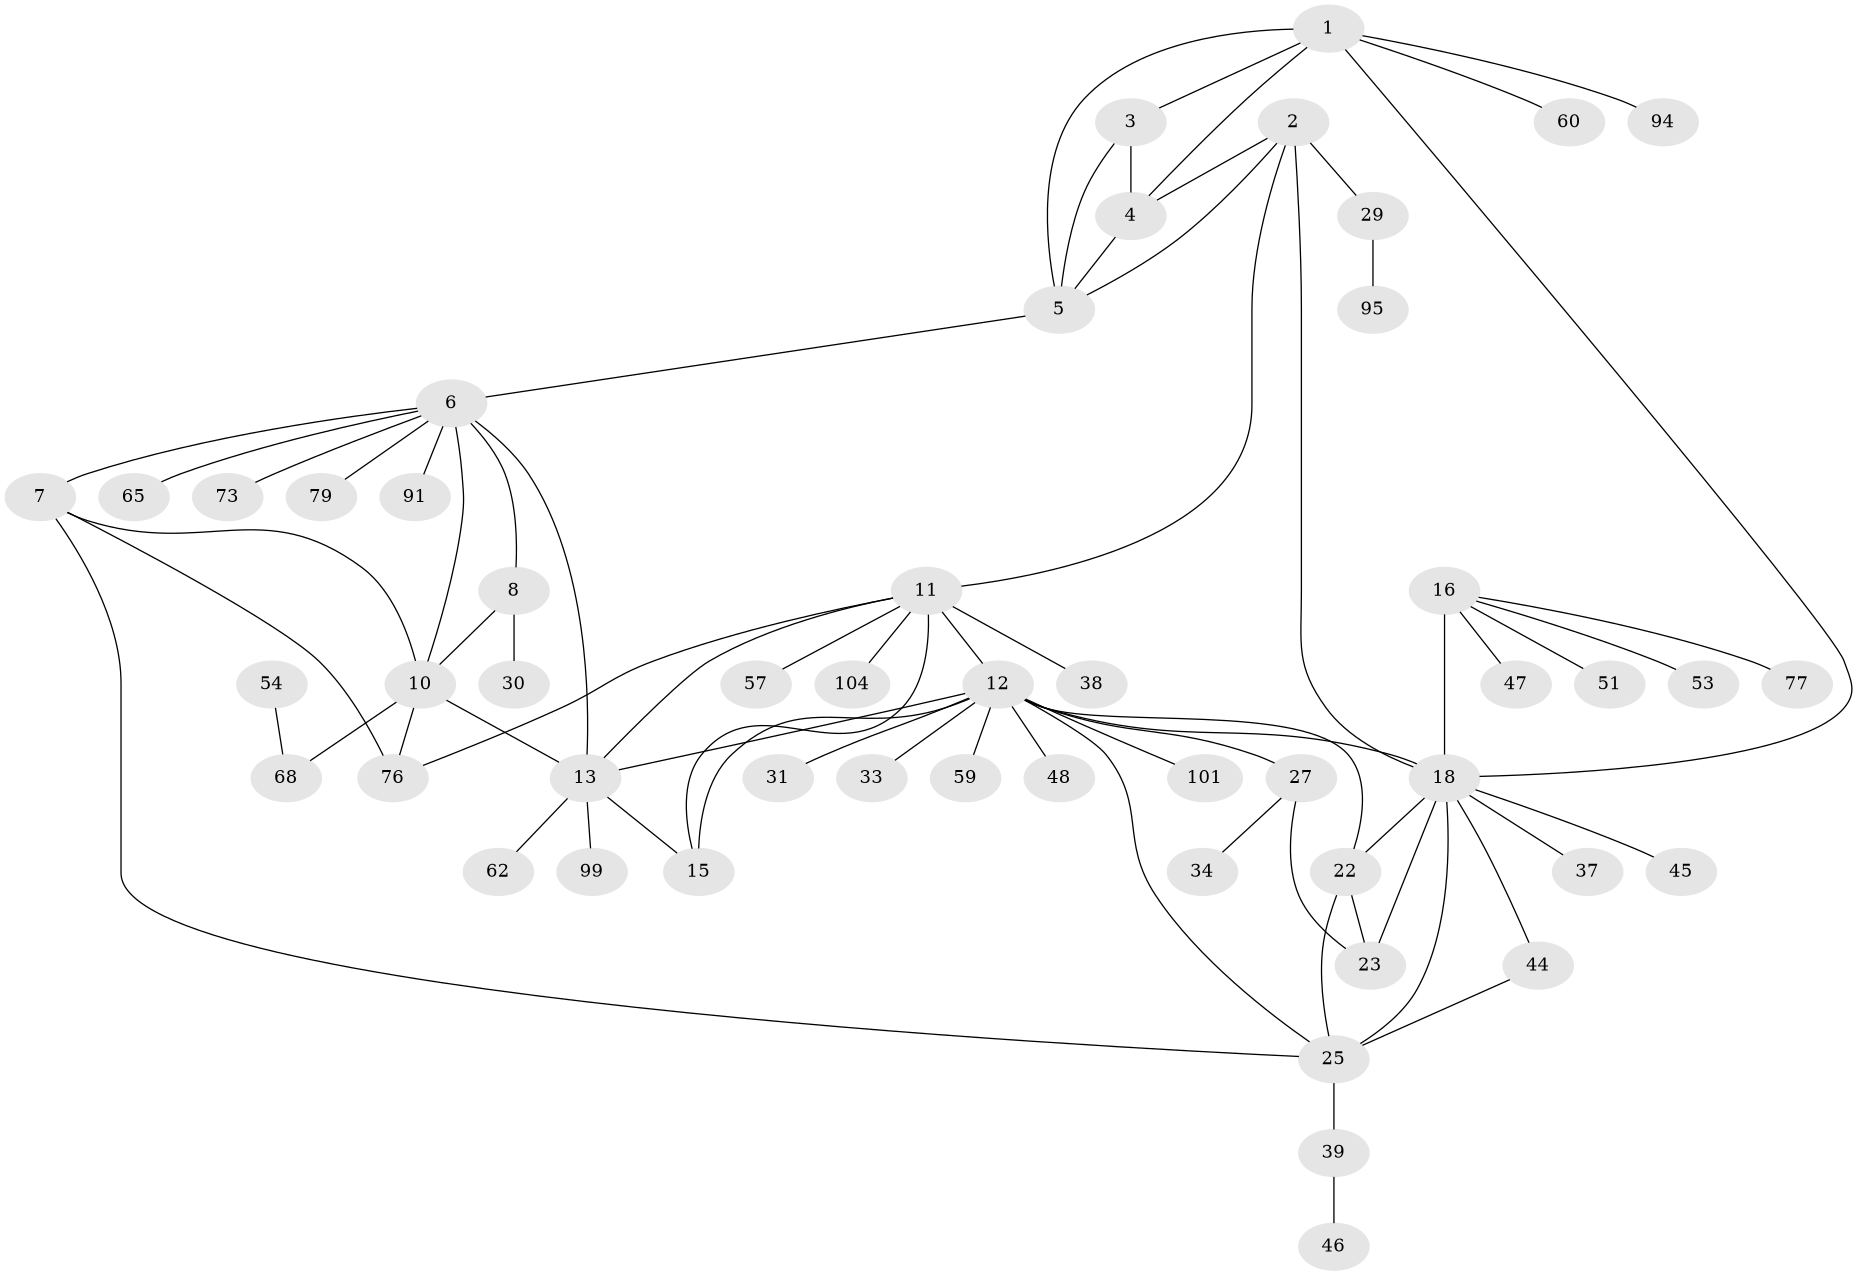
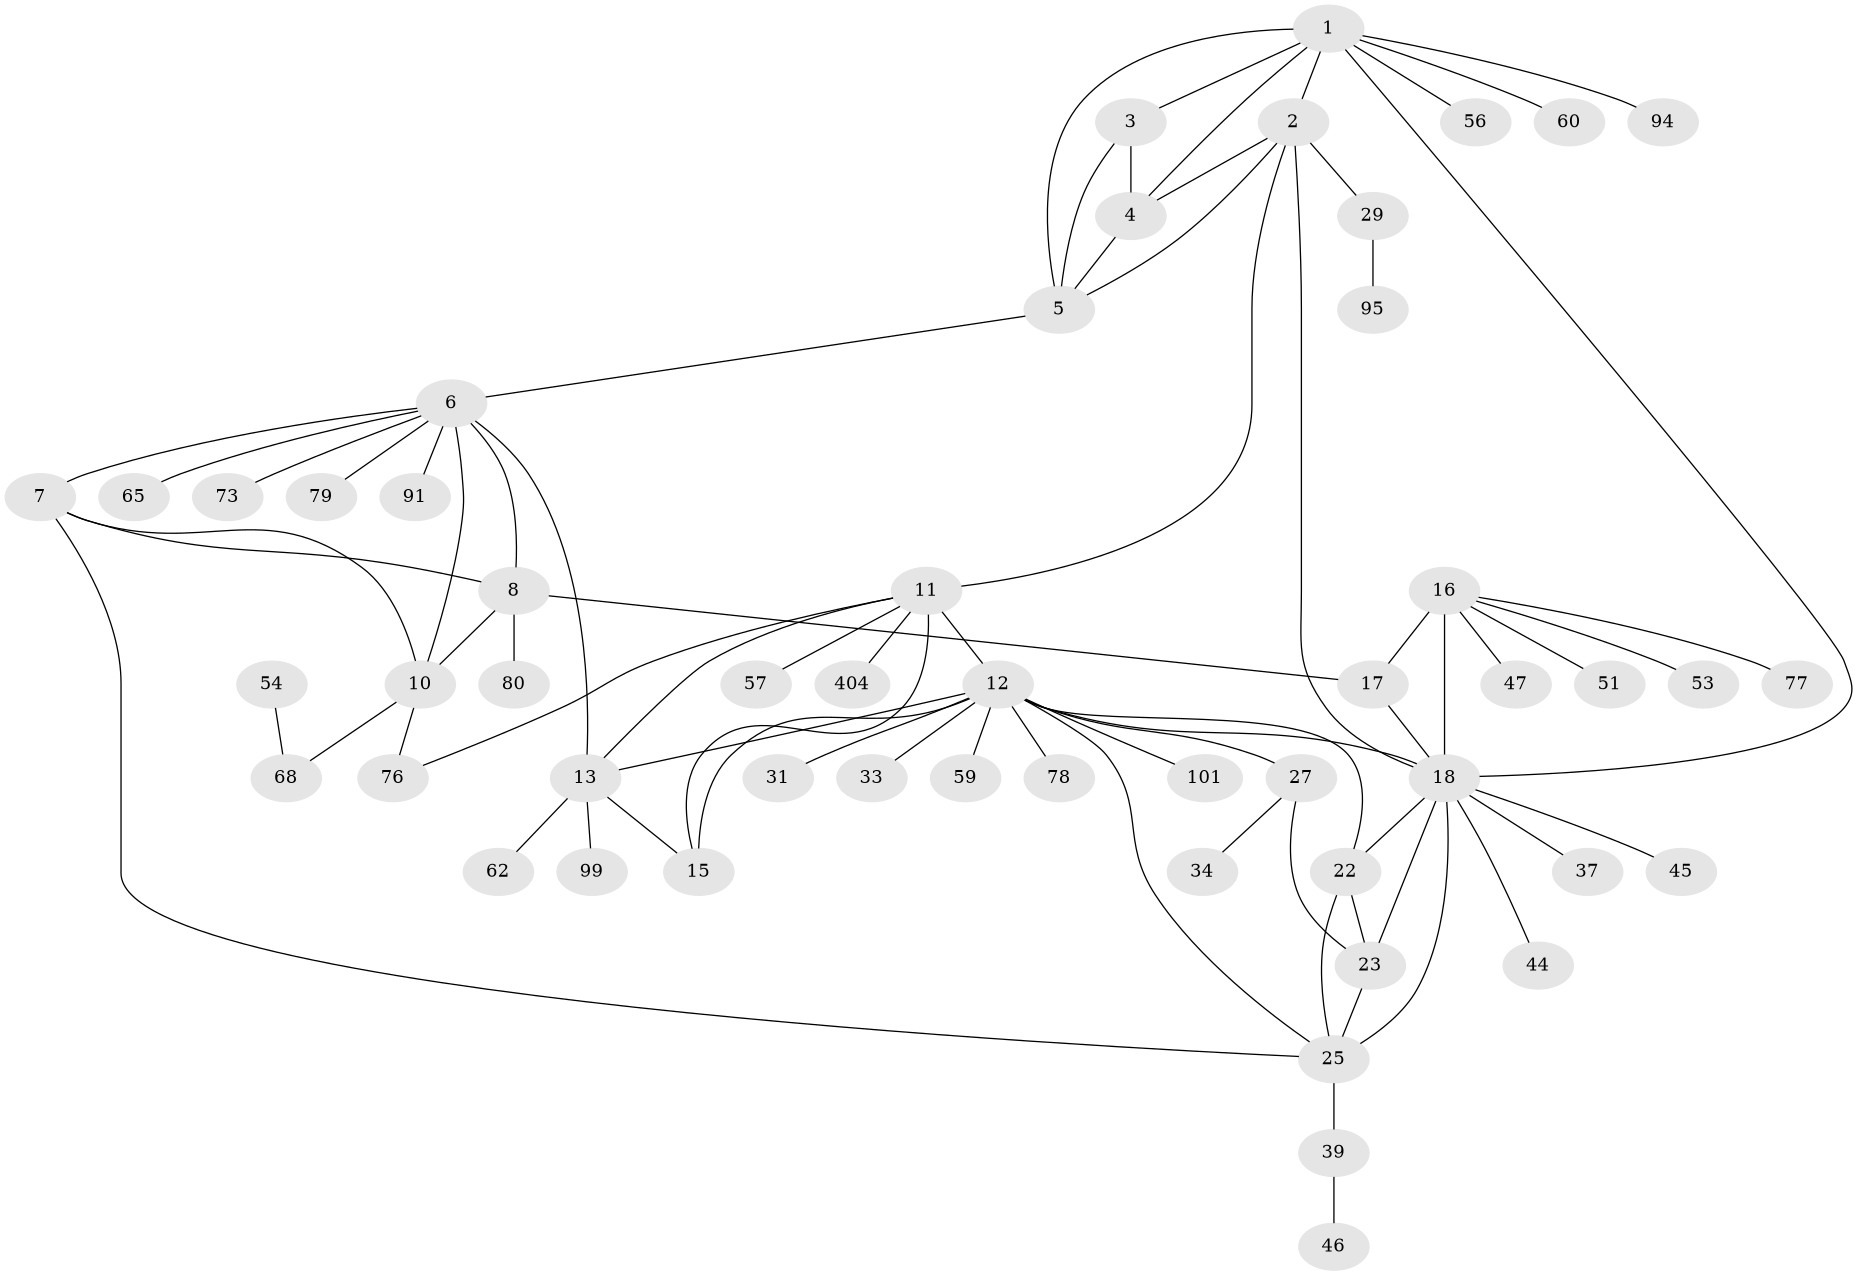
edge "1" -- "2": added
node "56": added
edge "7" -- "76": now "7" -- "8"
node "30": label "30" -> "80"
node "104": label "104" -> "404"
node "38": removed
node "17": added
edge "10" -- "13": removed
node "48": label "48" -> "78"
edge "44" -- "25": now "23" -- "25"
